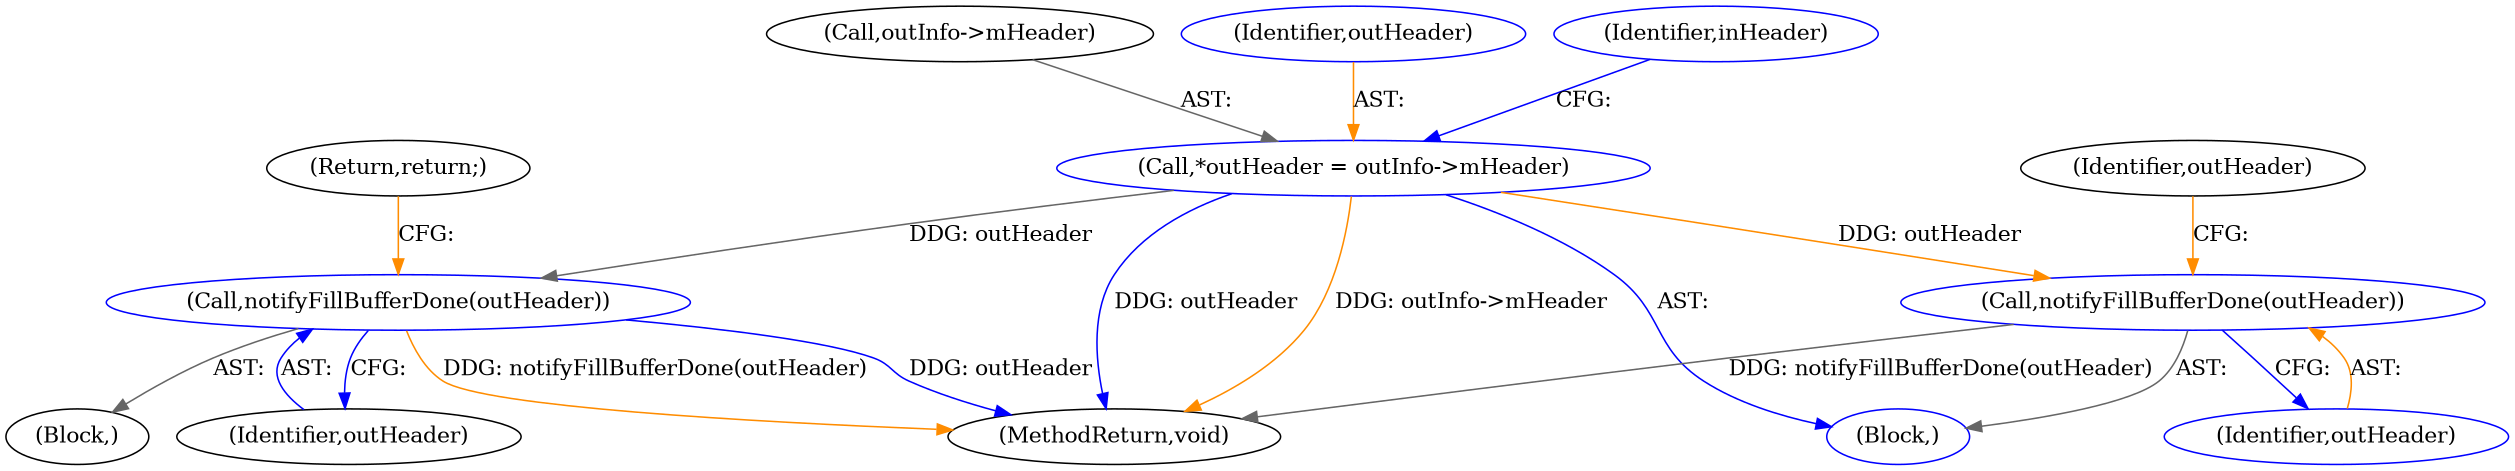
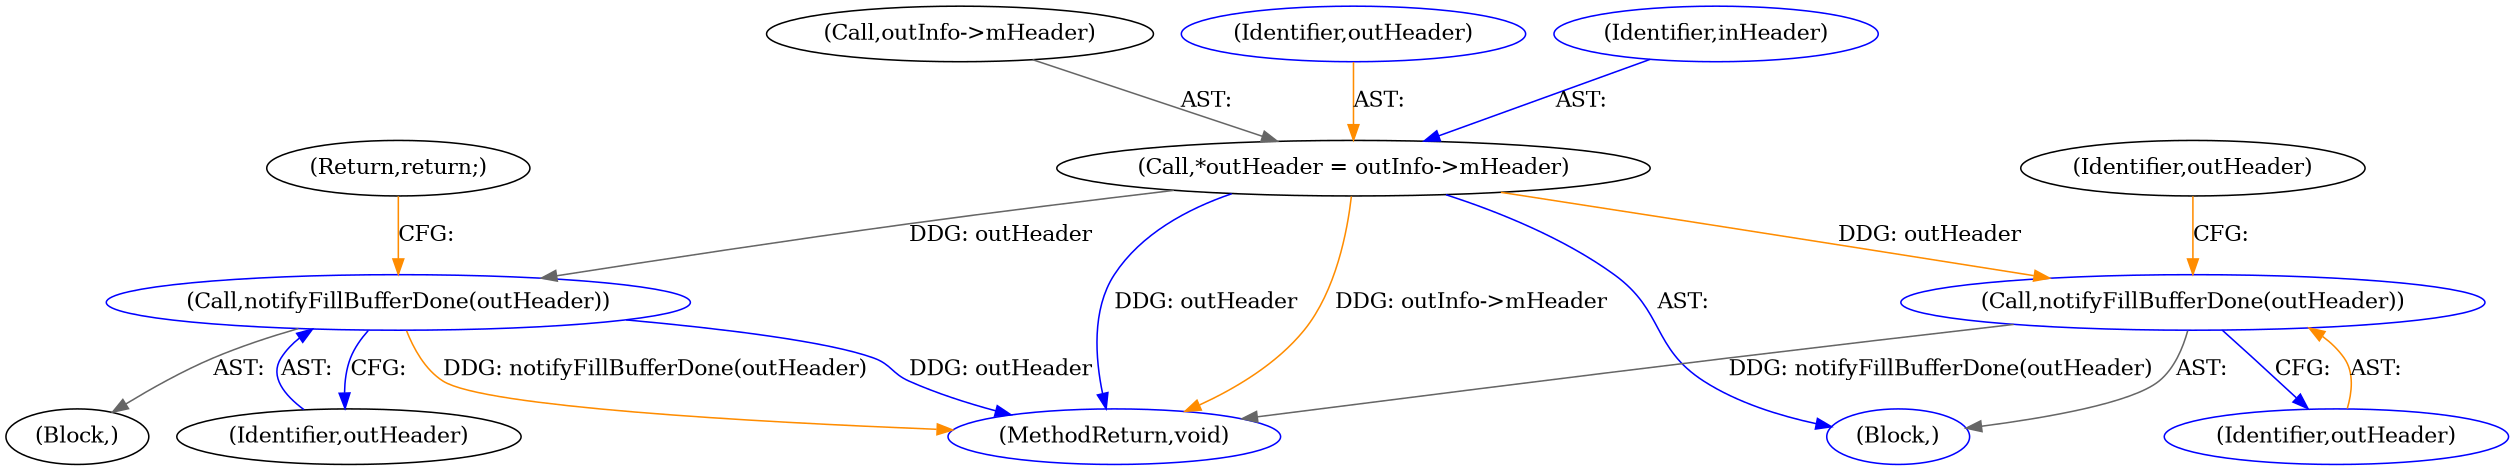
edge "(Identifier,inHeader)" -> "(Call,*outHeader = outInfo->mHeader)": label "CFG: " -> "AST: "
node "(Call,*outHeader = outInfo->mHeader)": color blue -> black
node "(MethodReturn,void)": color black -> blue
